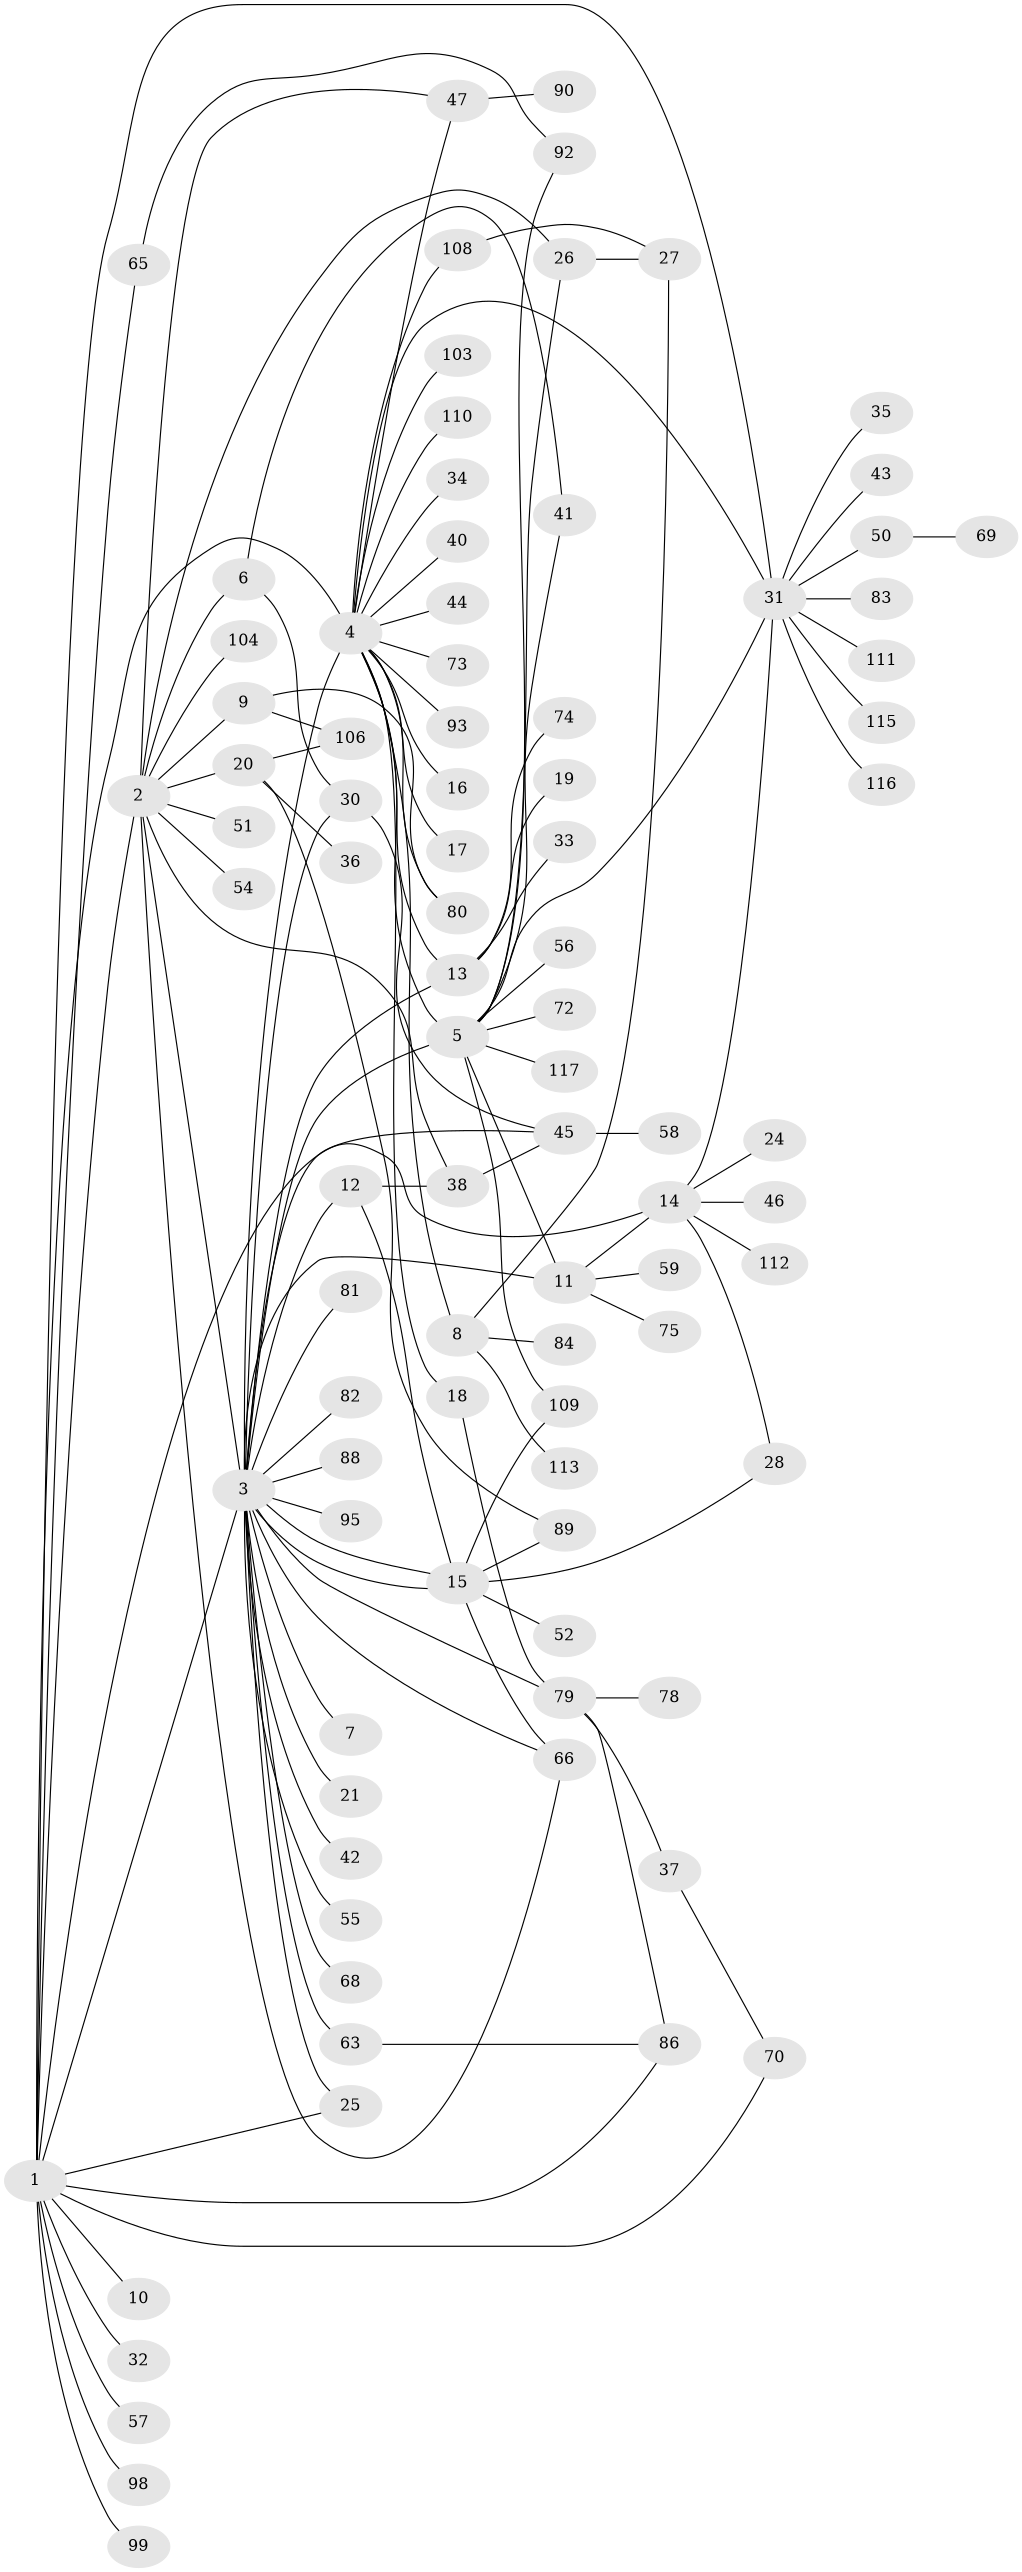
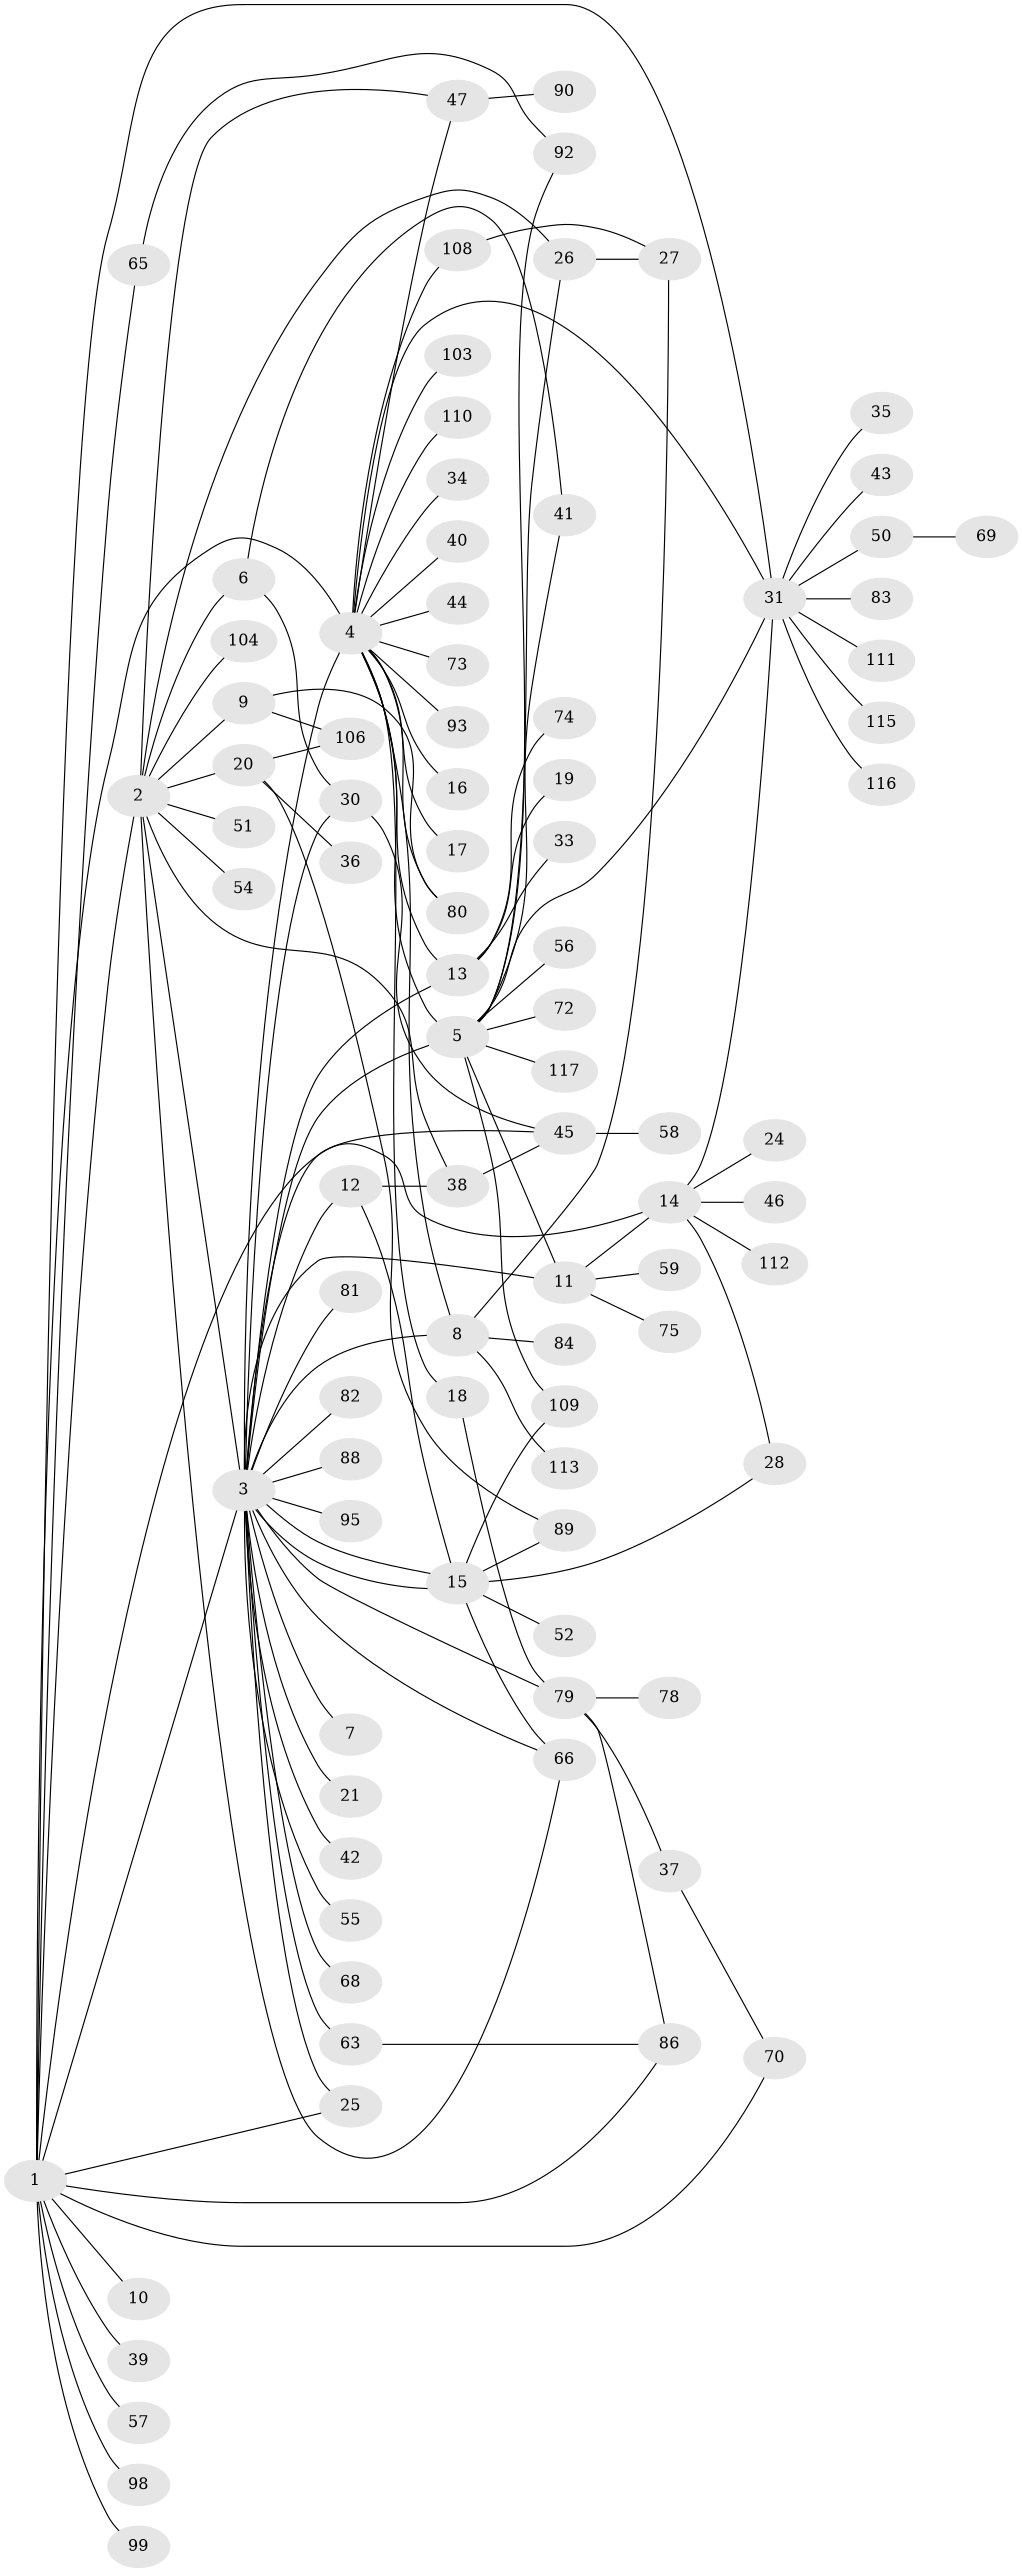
edge "8" -- "3": added
node "32": label "32" -> "39"
